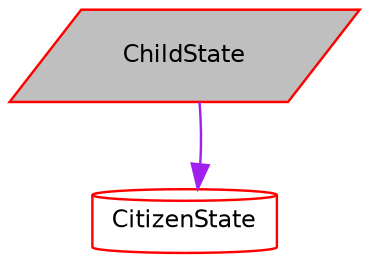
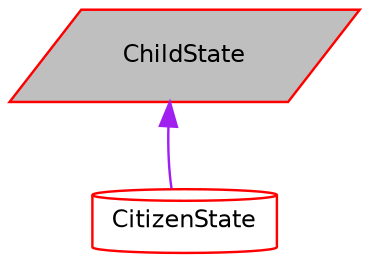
edge "ChildState" -> "CitizenState": reversed
